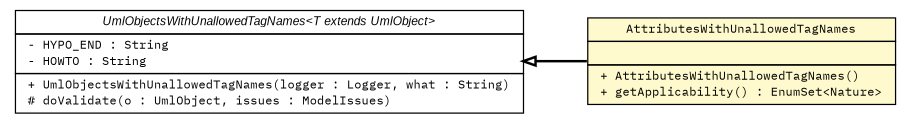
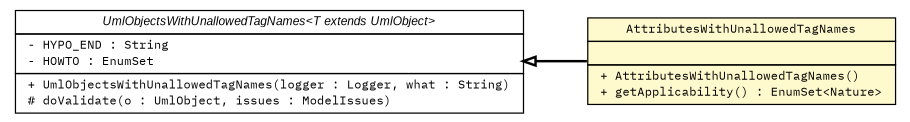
node "UmlObjectsWithUnallowedTagNames<T extends UmlObject>": text "- HOWTO : String" -> "- HOWTO : EnumSet"
